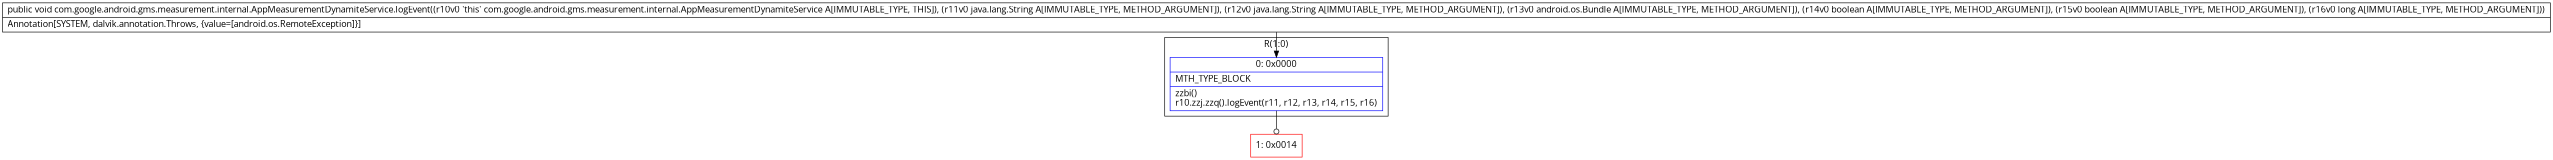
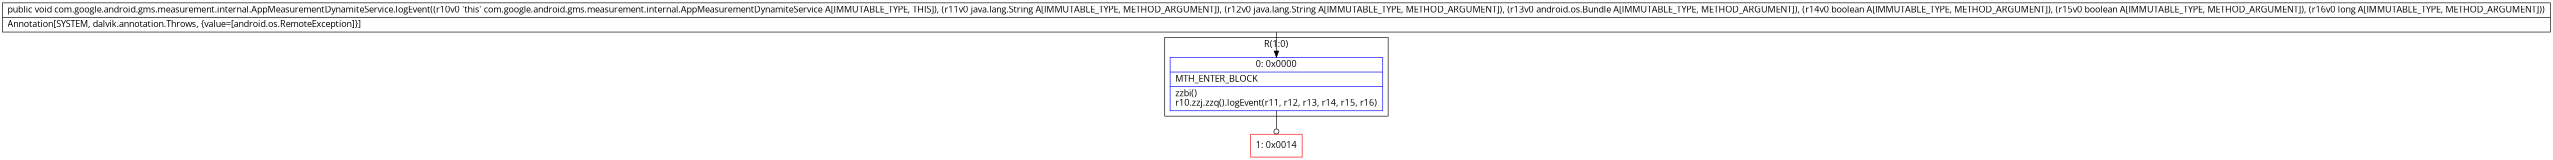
node "0: 0x0000": text "MTH_TYPE_BLOCK" -> "MTH_ENTER_BLOCK"
